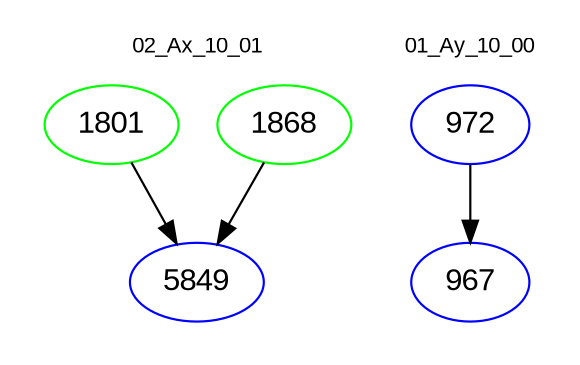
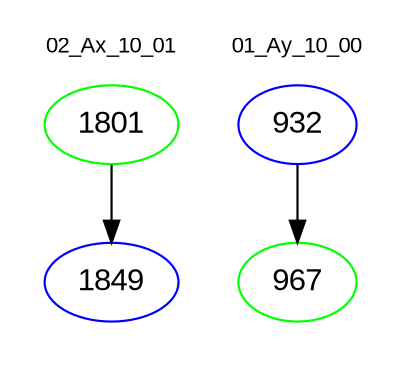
node "1868": removed
node "972": label "972" -> "932"
node "5849": label "5849" -> "1849"
node "967": color blue -> green
